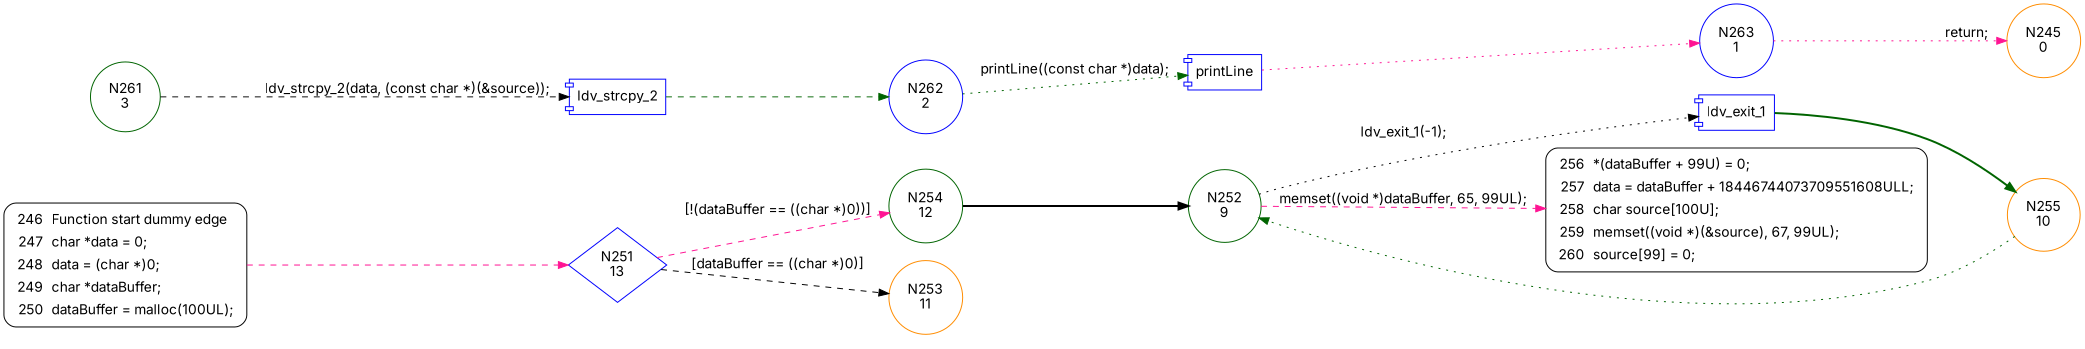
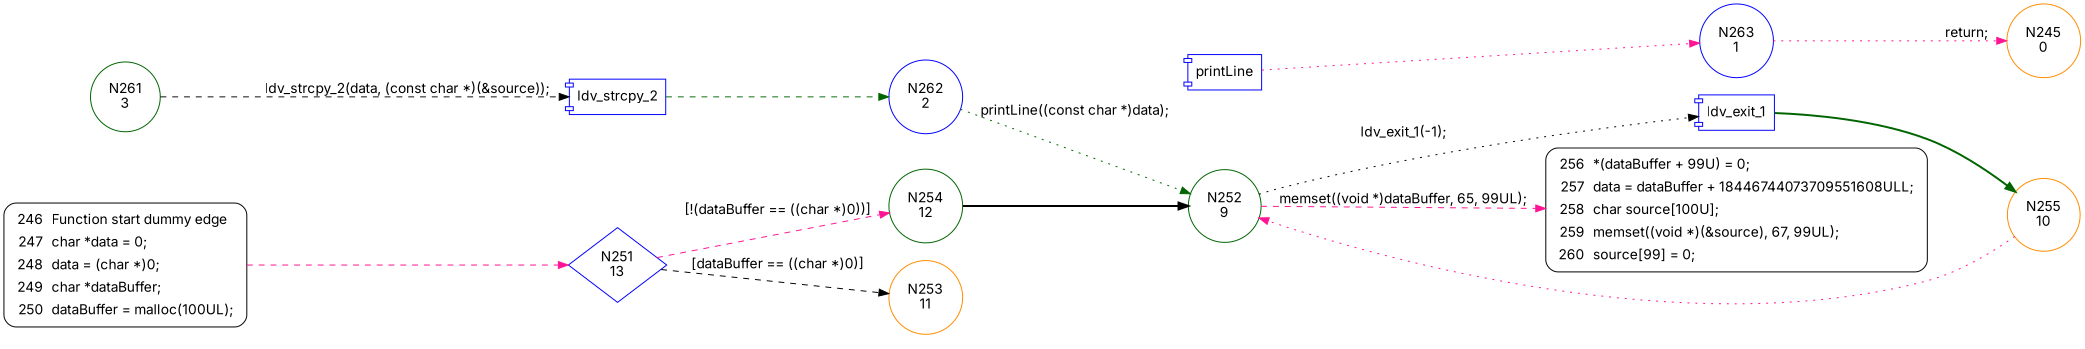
edge "N262 2" -> "printLine": now "N262 2" -> "N252 9"
edge "N255 10" -> "N252 9": color darkgreen -> deeppink
